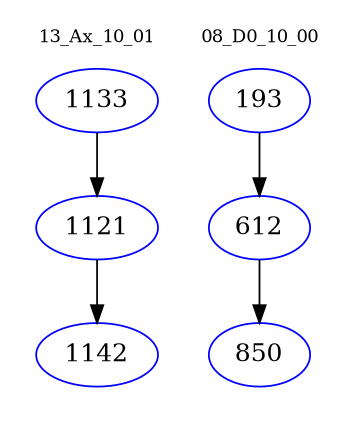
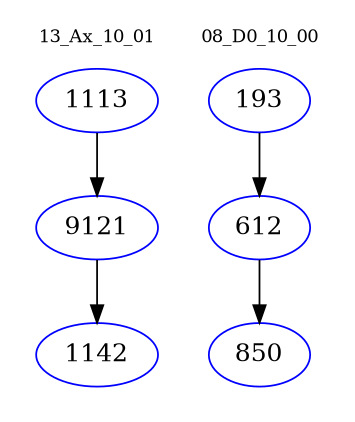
node "1133": label "1133" -> "1113"
node "1121": label "1121" -> "9121"
